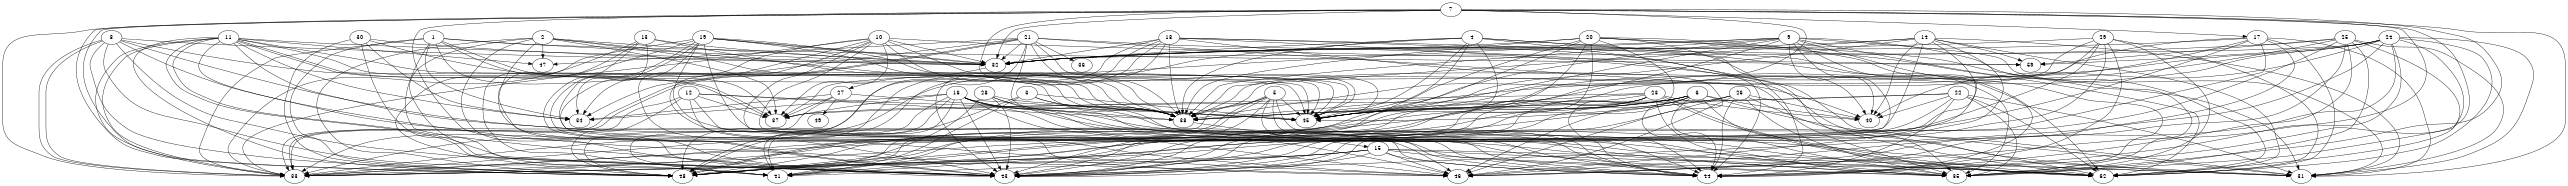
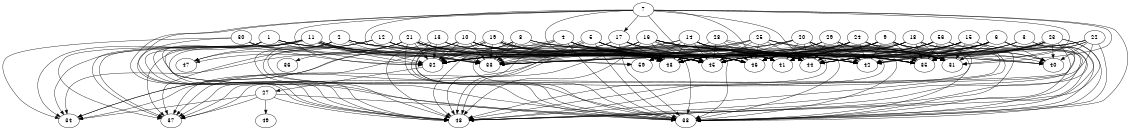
node "26": label "26" -> "56"
edge "38" -> "15": reversed
node "62": label "62" -> "42"
